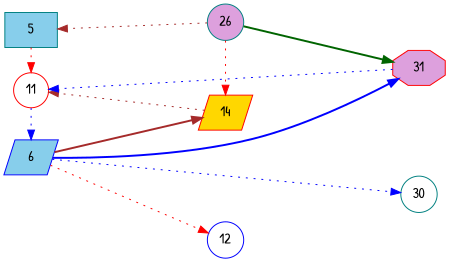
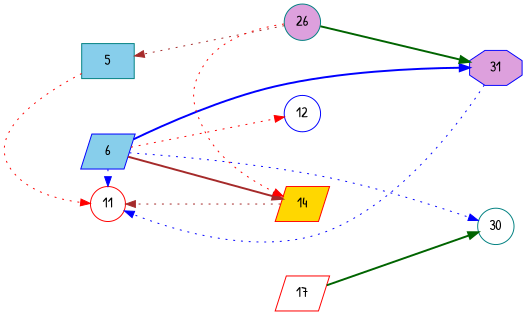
node "31": color red -> blue
edge "11" -> "6": reversed
node "17": added
